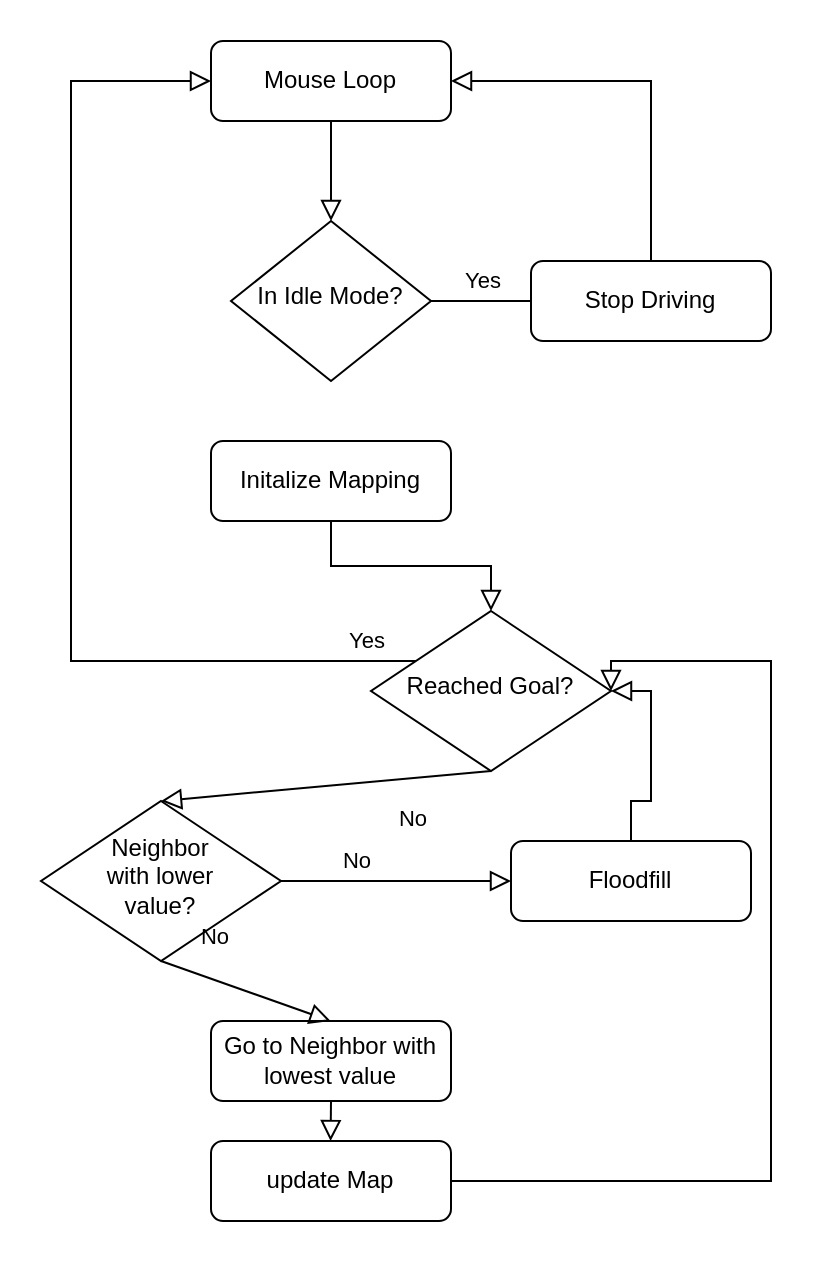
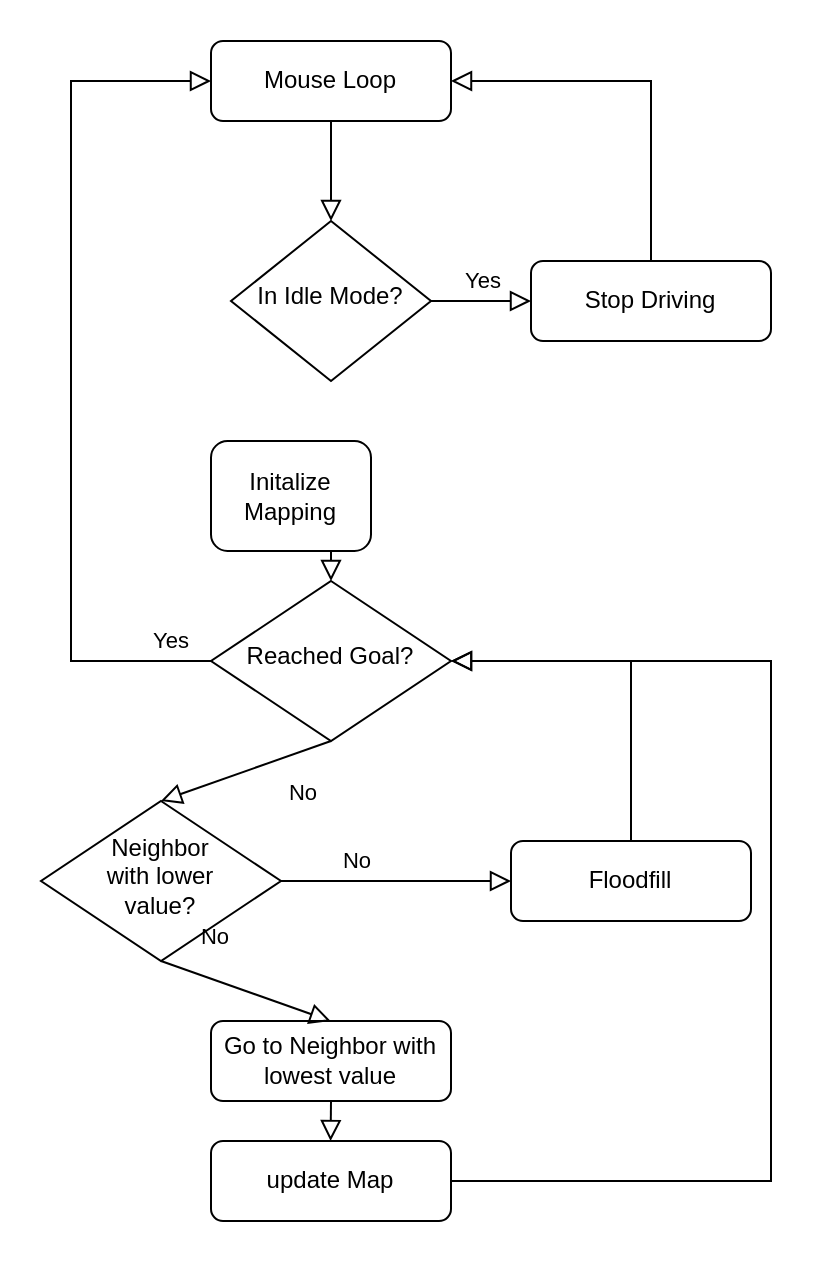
edge "In Idle Mode?" -- "Stop Driving": arrowhead none -> block
node "Initalize Mapping": size 240x80 -> 160x110
node "Reached Goal?": moved (491, 691) -> (331, 661)
